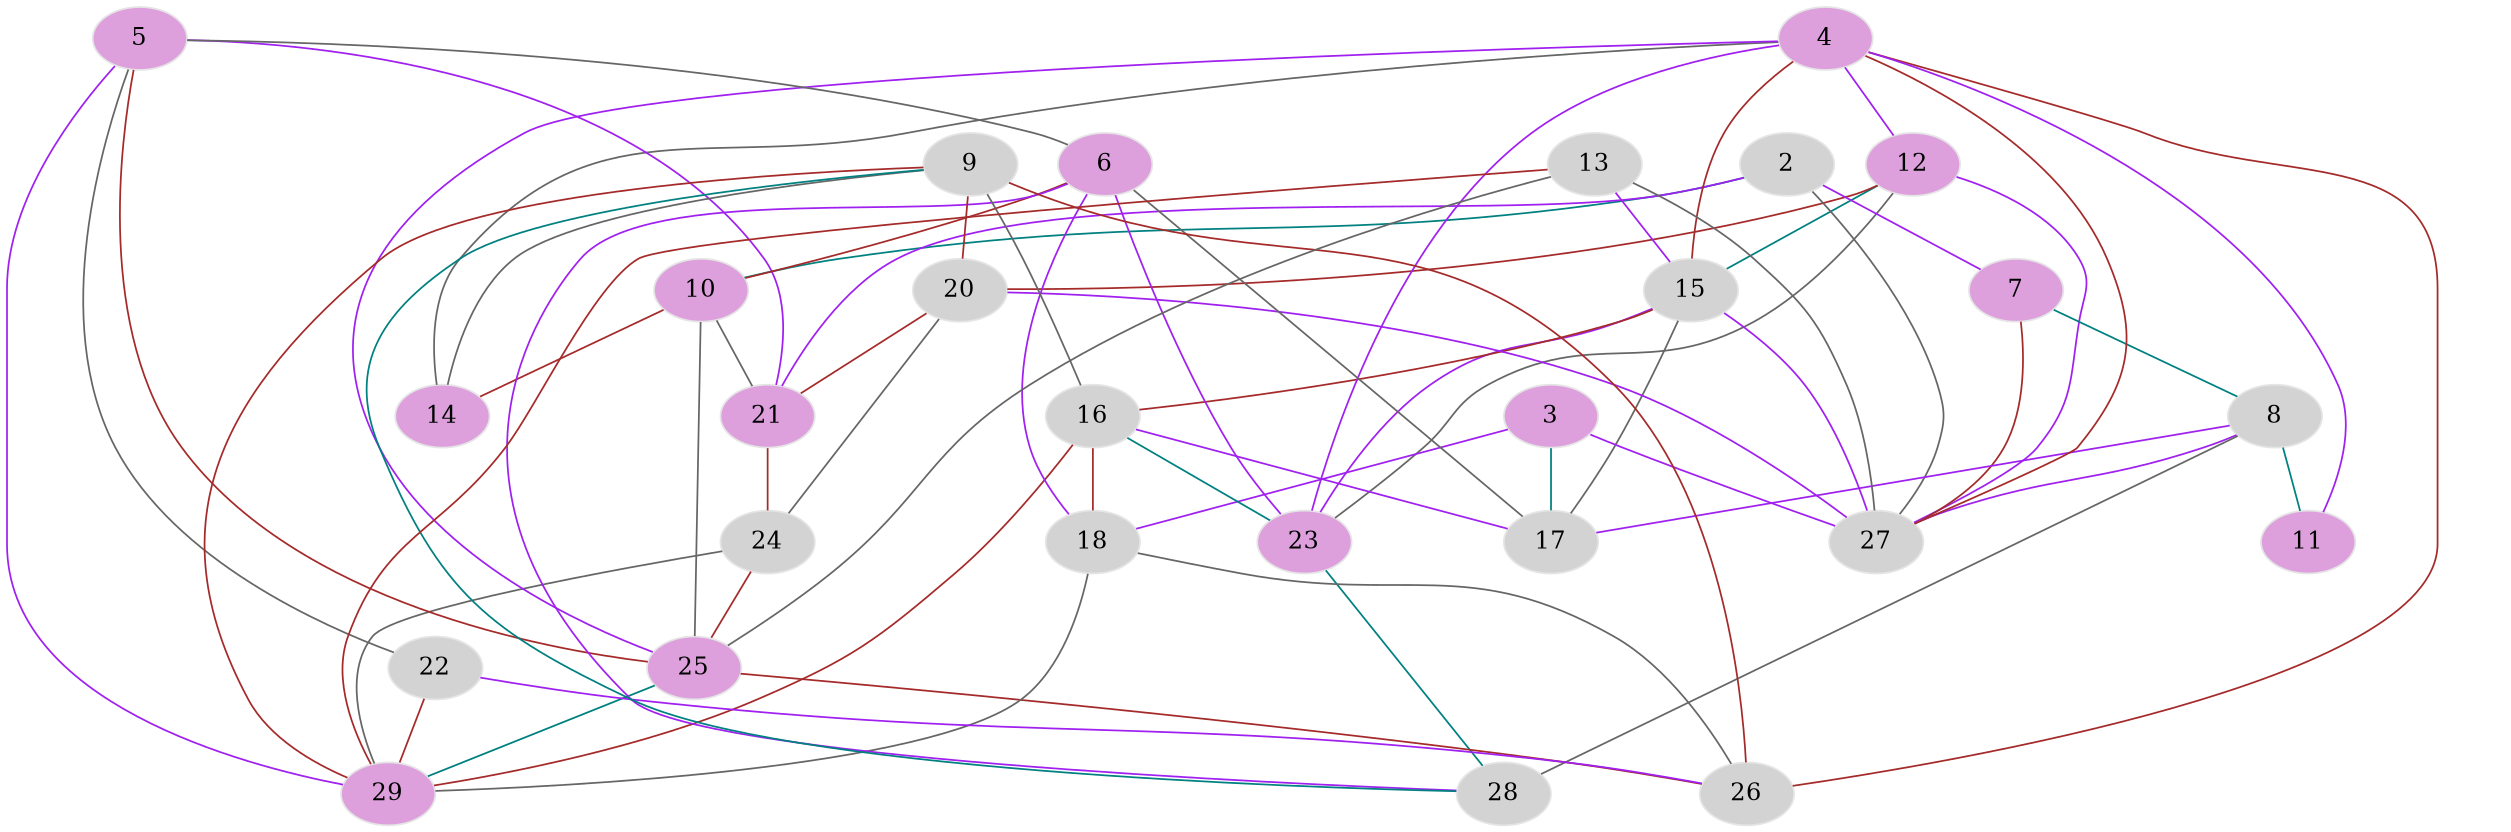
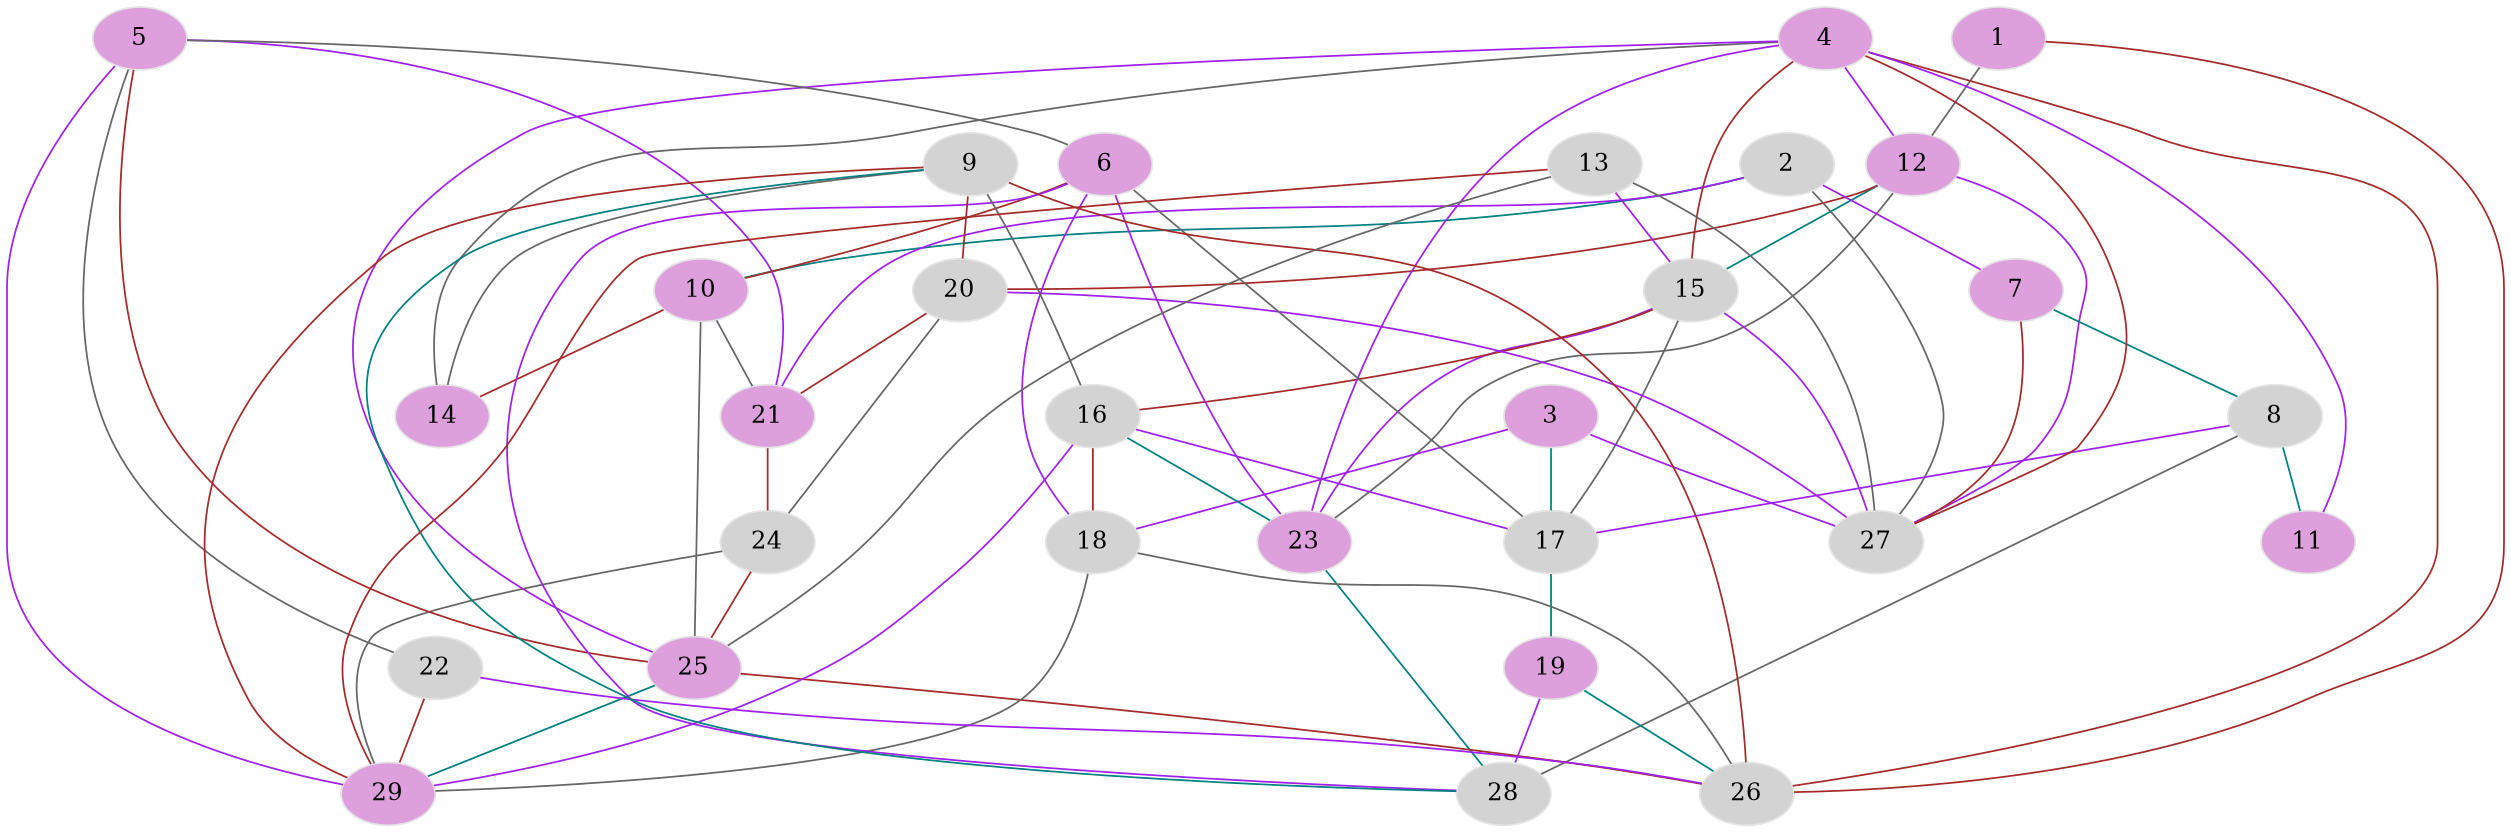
node "1": added
edge "8" -- "27": removed
node "19": added
edge "16" -- "29": color brown -> purple
